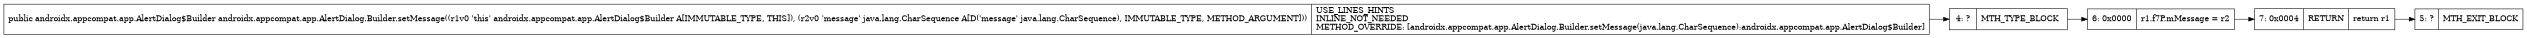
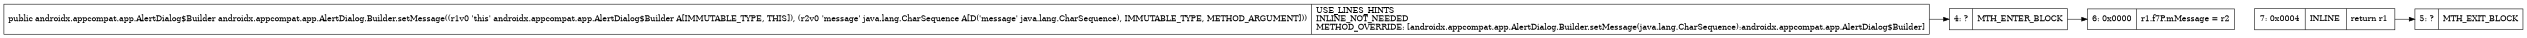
node "4: ?": text "MTH_TYPE_BLOCK" -> "MTH_ENTER_BLOCK"
edge "6: 0x0000" -> "7: 0x0004": removed
node "7: 0x0004": text "RETURN" -> "INLINE"
